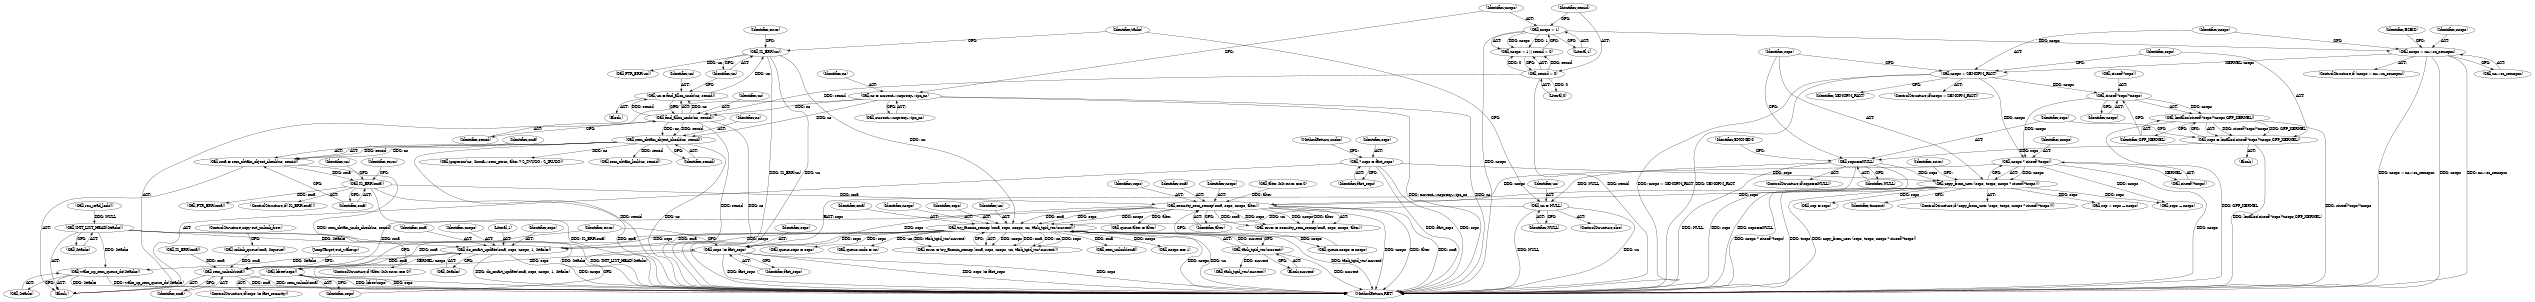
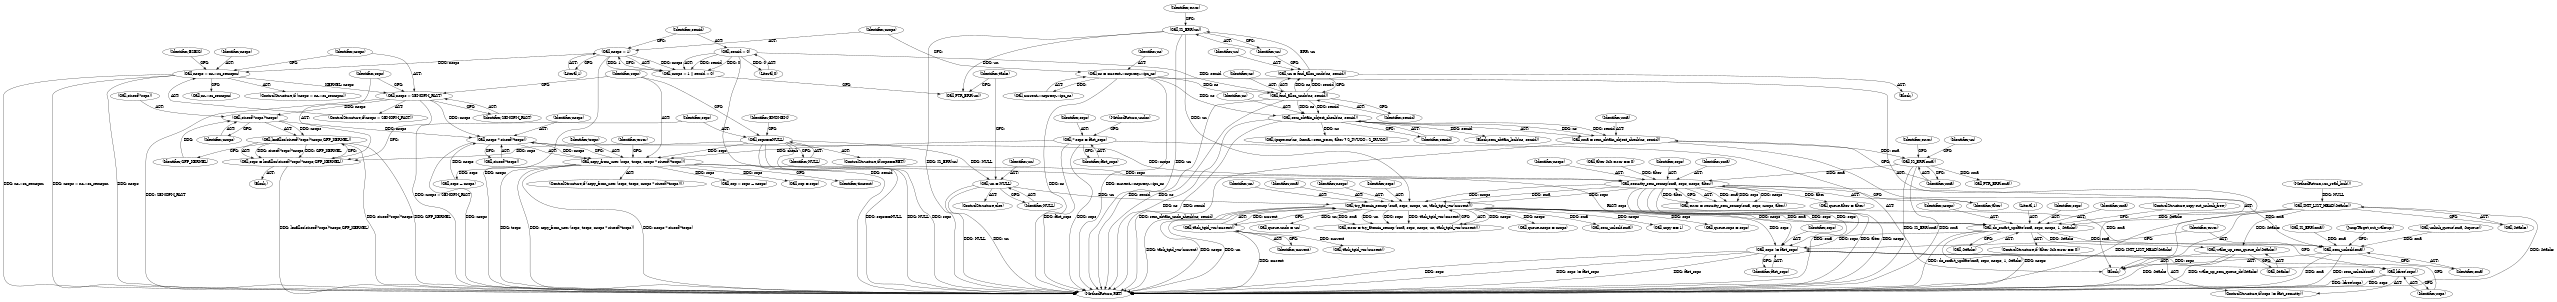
edge "(Identifier,tasks)" -> "(Call,IS_ERR(un))": now "(Identifier,tasks)" -> "(Call,PTR_ERR(un))"
edge "(Call,ns->sc_semopm)" -> "(Call,nsops > ns->sc_semopm)": now "(ControlStructure,if(nsops > SEMOPM_FAST))" -> "(Call,nsops > ns->sc_semopm)"
edge "(Call,nsops < 1 || semid < 0)" -> "(Call,semid < 0)": now "(Call,nsops < 1 || semid < 0)" -> "(Call,PTR_ERR(un))"
edge "(Call,un = find_alloc_undo(ns, semid))" -> "(Call,IS_ERR(un))": label "DDG: un" -> "ERR: un"
edge "(Identifier,SEMOPM_FAST)" -> "(Call,nsops > SEMOPM_FAST)": added, label "AST:"
edge "(Call,ns = current->nsproxy->ipc_ns)" -> "(Call,current->nsproxy->ipc_ns)": label "CFG: " -> "DDG: "
edge "(Identifier,GFP_KERNEL)" -> "(Call,sizeof(*sops)*nsops)": label "CFG: " -> "DDG: "
edge "(Identifier,GFP_KERNEL)" -> "(Call,kmalloc(sizeof(*sops)*nsops,GFP_KERNEL))": removed, label "AST:"
node "(Identifier,tsops)": added
edge "(Call,sops = kmalloc(sizeof(*sops)*nsops,GFP_KERNEL))" -> "(Call,sops==NULL)": reversed
node "(Call,sem_obtain_lock(ns, semid))": label "(Call,sem_obtain_lock(ns, semid))" -> "(Block,sem_obtain_lock(ns, semid))"
edge "(Call,* sops = fast_sops)" -> "(Call,copy_from_user (sops, tsops, nsops * sizeof(*tsops)))": label "DDG: sops" -> "DDG: check"
edge "(Call,nsops * sizeof(*tsops))" -> "(Call,sizeof(*tsops))": label "KERNEL: " -> "CFG: "
node "(ControlStructure,if(sops==NULL))": label "(ControlStructure,if(sops==NULL))" -> "(ControlStructure,if(sops==RET))"
edge "(Call,nsops * sizeof(*tsops))" -> "(Call,sops + nsops)": reversed
node "(Call,rcu_read_lock())": label "(Call,rcu_read_lock())" -> "(MethodReturn,rcu_read_lock())"
node "(ControlStructure,if (IS_ERR(sma)))": removed
edge "(Call,do_smart_update(sma, sops, nsops, 1, &tasks))" -> "(Call,sops != fast_sops)": added, label "DDG: sops"
edge "(Call,queue.nsops = nsops)" -> "(Call,security_sem_semop(sma, sops, nsops, alter))": now "(Call,error = security_sem_semop(sma, sops, nsops, alter))" -> "(Call,security_sem_semop(sma, sops, nsops, alter))"
edge "(ControlStructure,copy out_unlock_free;)" -> "(Call,unlink_queue(sma, &queue))": now "(ControlStructure,copy out_unlock_free;)" -> "(Call,do_smart_update(sma, sops, nsops, 1, &tasks))"
node "(Call,nsops == 1)": label "(Call,nsops == 1)" -> "(Call,copy == 1)"
edge "(Call,sops != fast_sops)" -> "(ControlStructure,if(sops != fast_security))": added, label "AST:"
edge "(Call,do_smart_update(sma, sops, nsops, 1, &tasks))" -> "(ControlStructure,if (alter && error == 0))": label "KERNEL: nsops" -> "AST: "
node "(Block,current)": label "(Block,current)" -> "(Identifier,current)"
